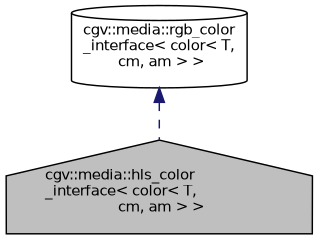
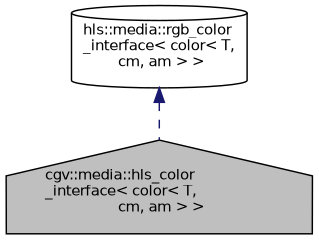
node "cgv::media::rgb_color _interface< color< T, cm, am > >": label "cgv::media::rgb_color _interface< color< T, cm, am > >" -> "hls::media::rgb_color _interface< color< T, cm, am > >"
